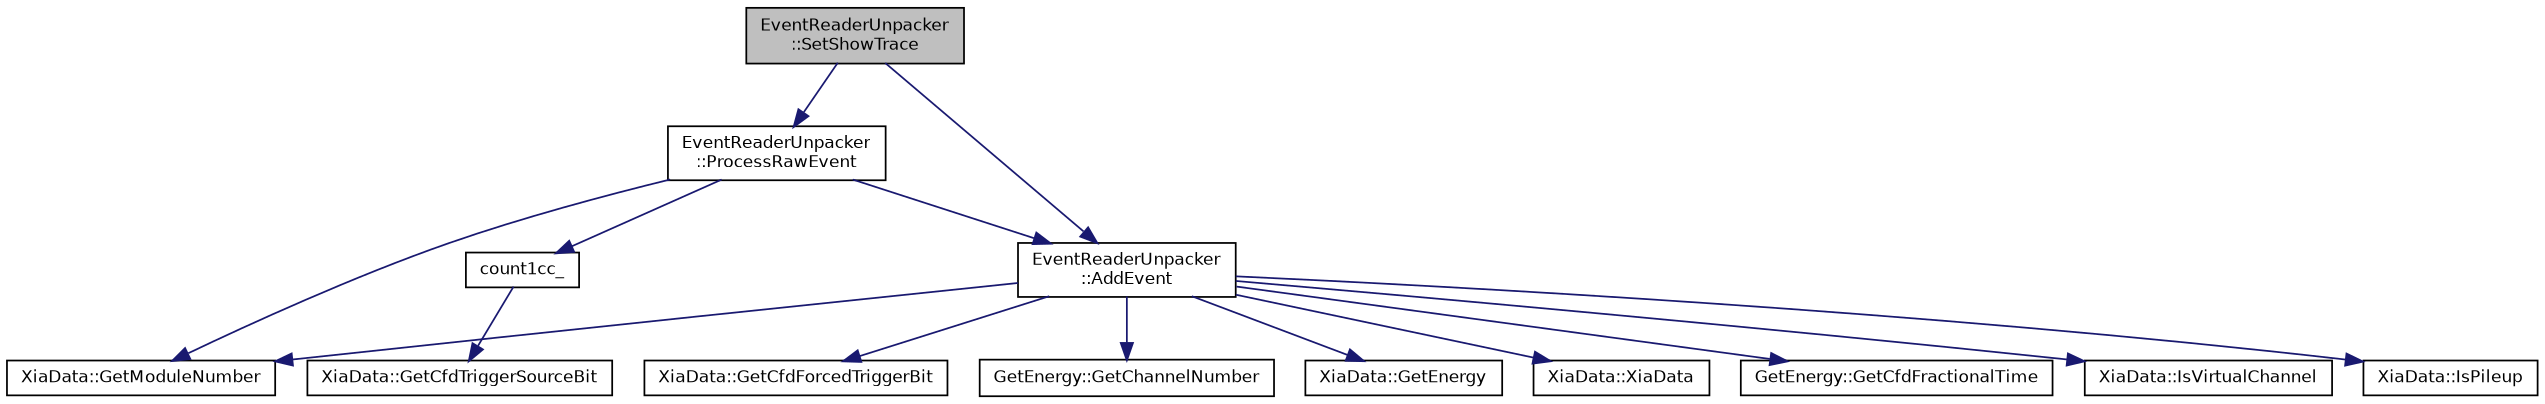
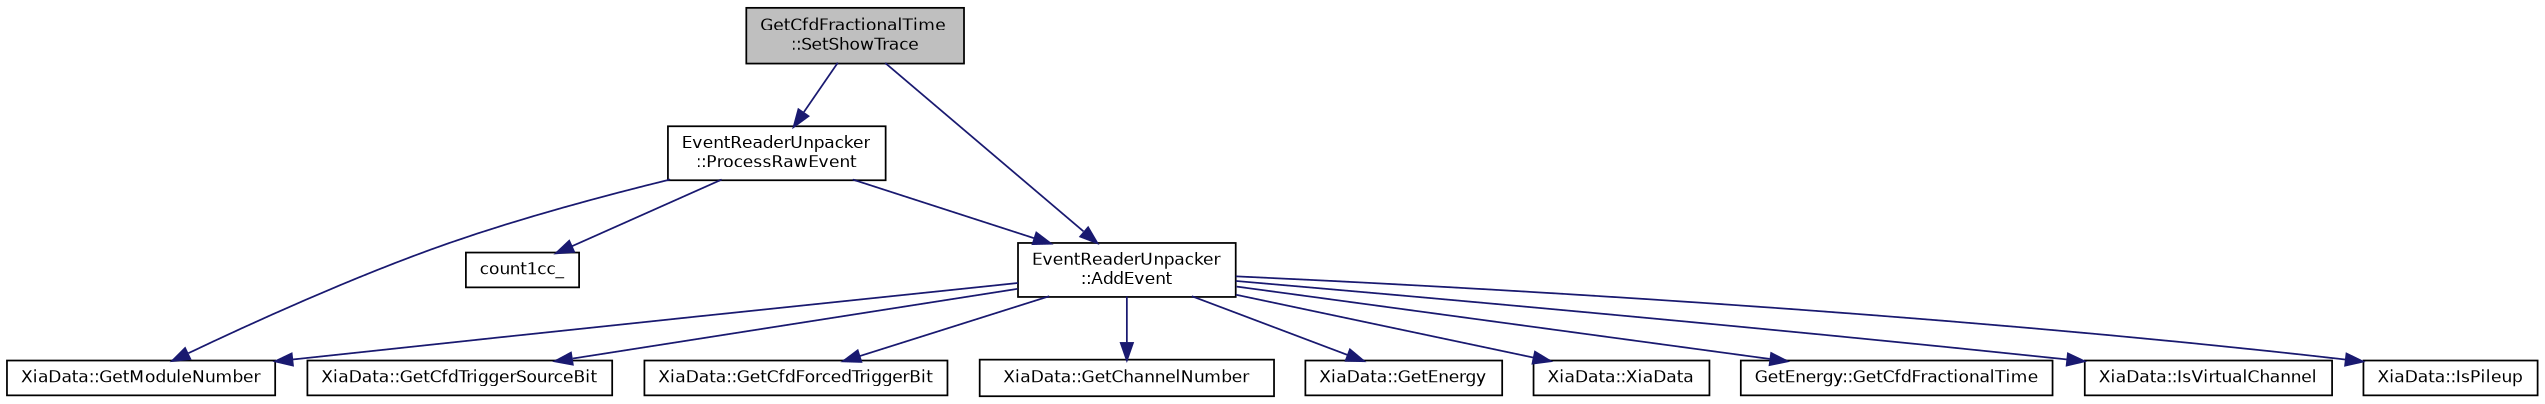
node "EventReaderUnpacker ::SetShowTrace": label "EventReaderUnpacker ::SetShowTrace" -> "GetCfdFractionalTime ::SetShowTrace"
edge "count1cc_" -> "XiaData::GetCfdTriggerSourceBit": now "EventReaderUnpacker ::AddEvent" -> "XiaData::GetCfdTriggerSourceBit"
node "GetEnergy::GetChannelNumber": label "GetEnergy::GetChannelNumber" -> "XiaData::GetChannelNumber"
